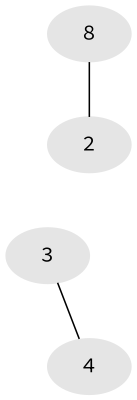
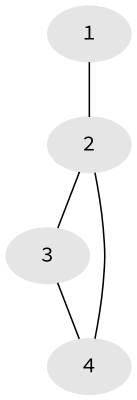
node "8": label "8" -> "1"
edge "2" -- "3": added
edge "2" -- "4": added
